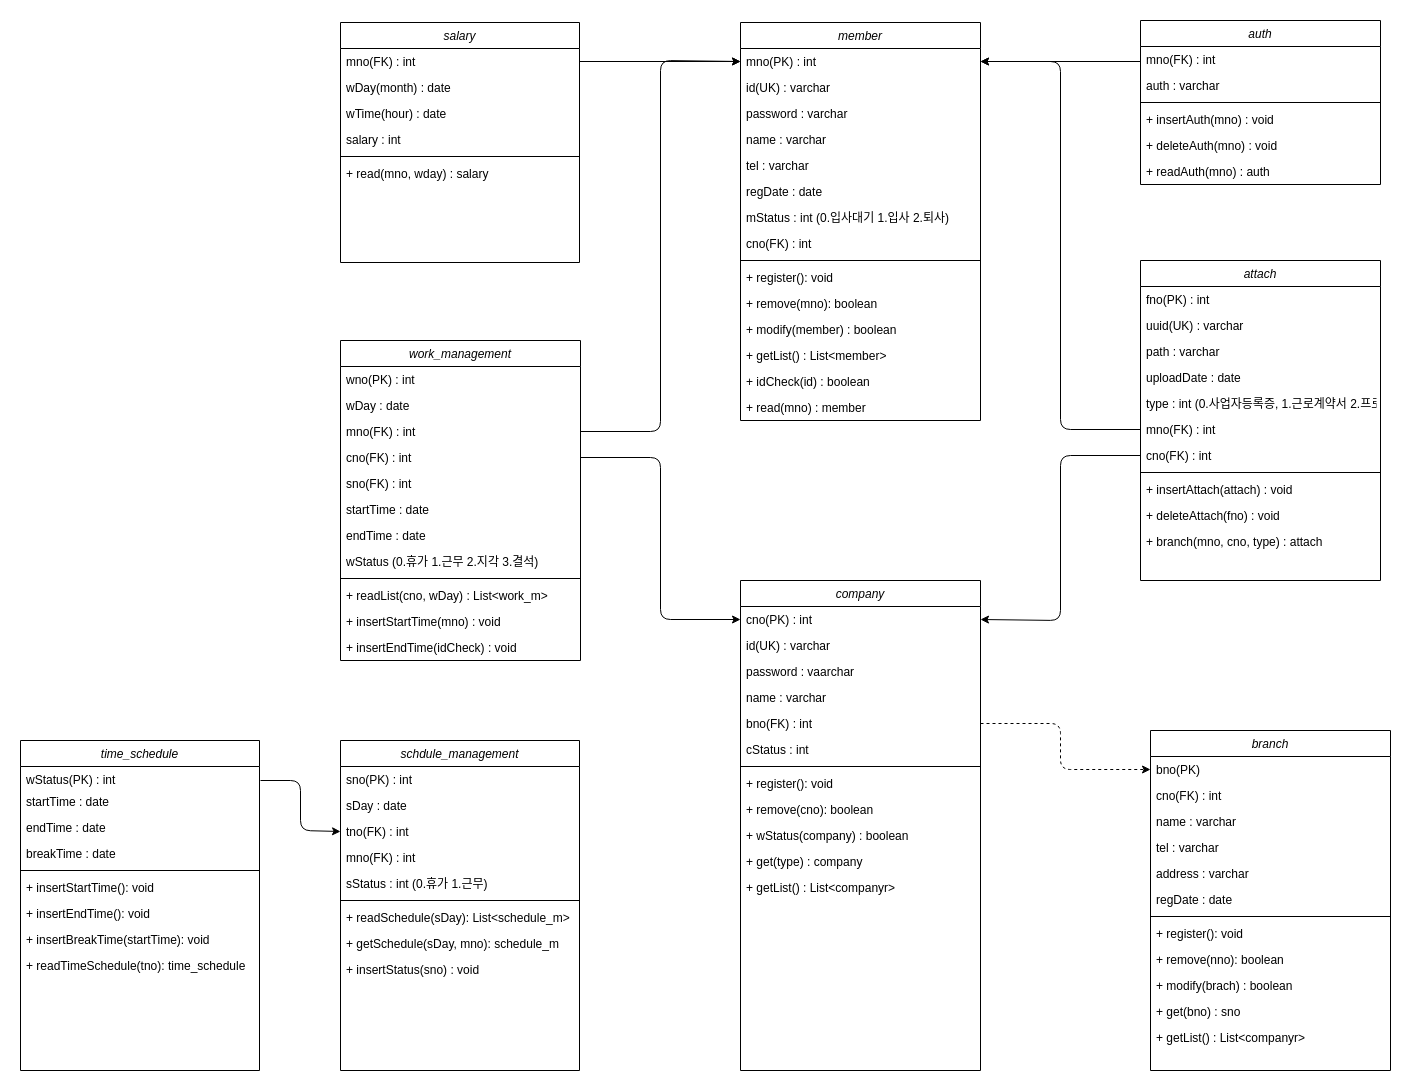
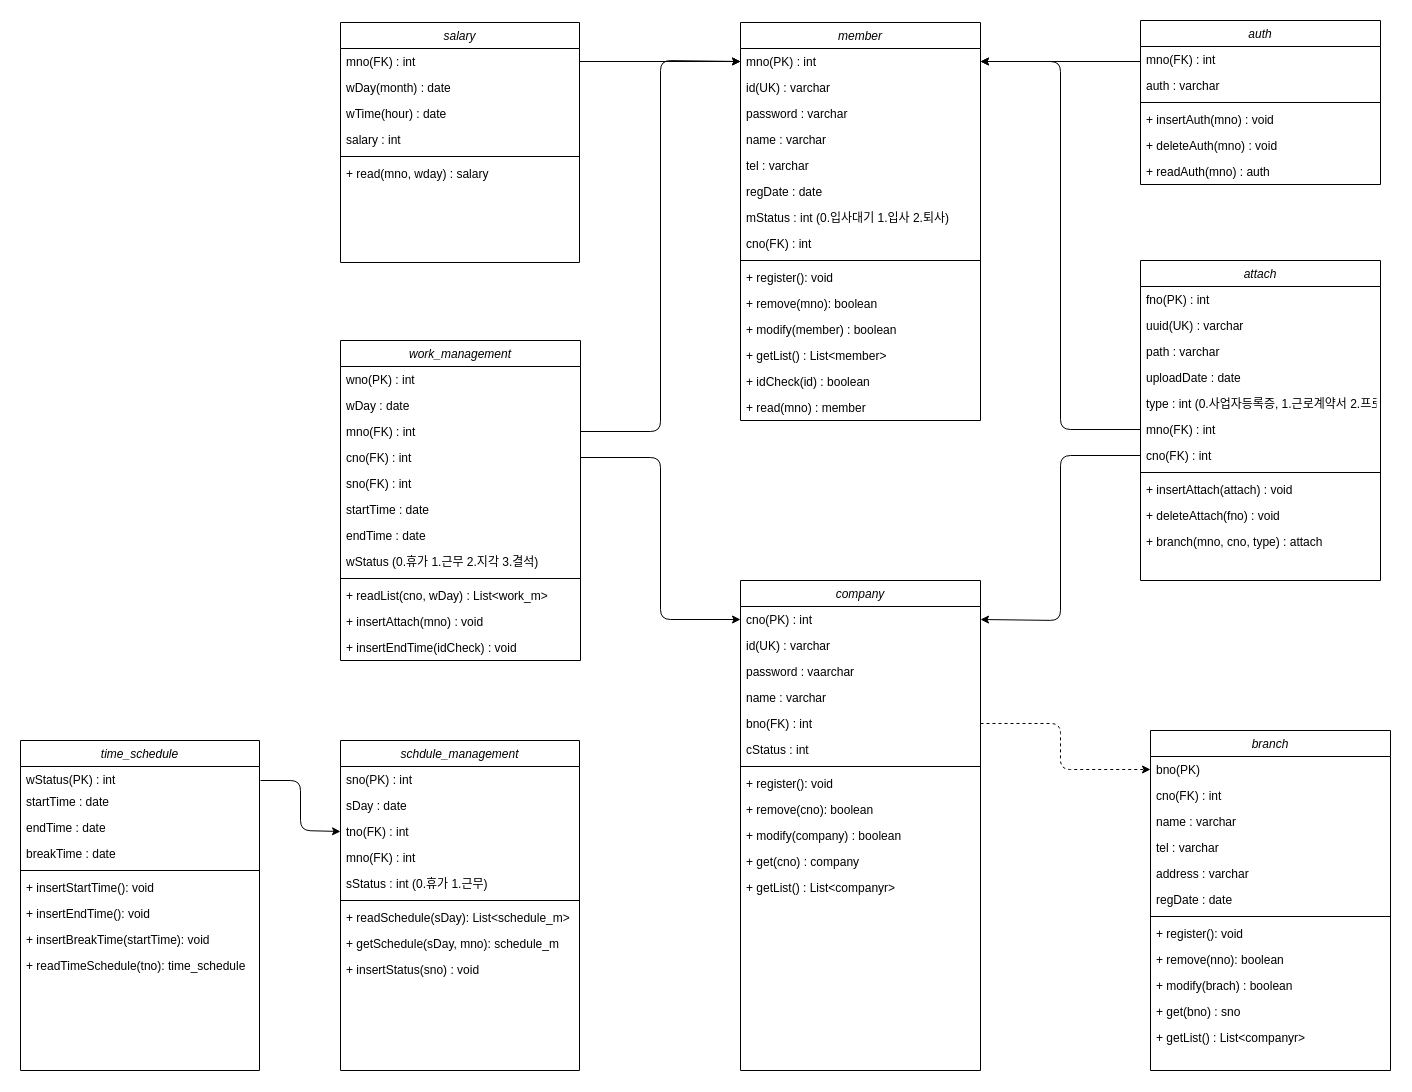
node "+ insertStartTime(mno) : void": label "+ insertStartTime(mno) : void" -> "+ insertAttach(mno) : void"
node "+ wStatus(company) : boolean": label "+ wStatus(company) : boolean" -> "+ modify(company) : boolean"
node "+ get(type) : company": label "+ get(type) : company" -> "+ get(cno) : company"
